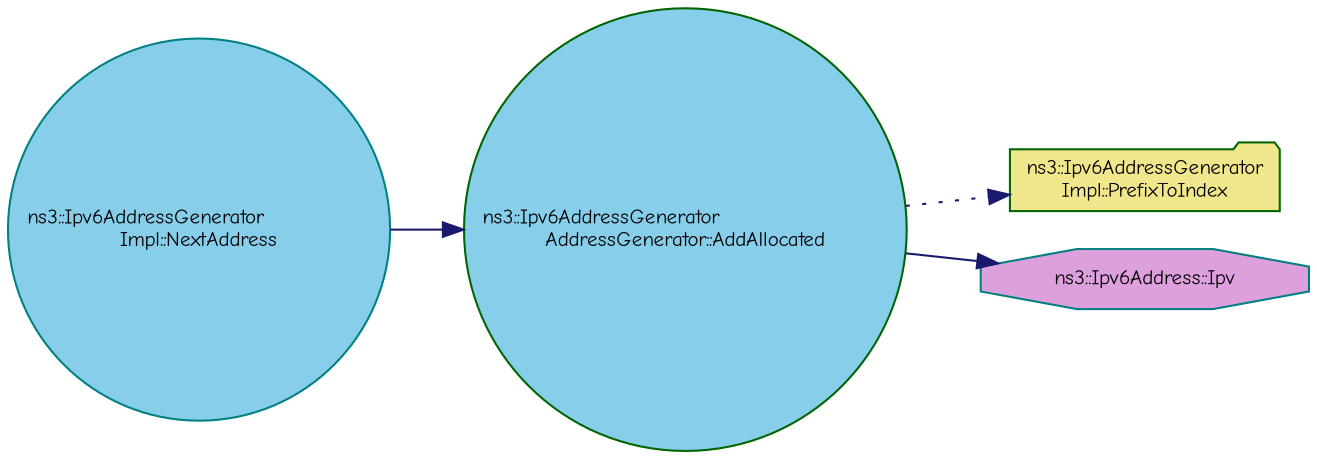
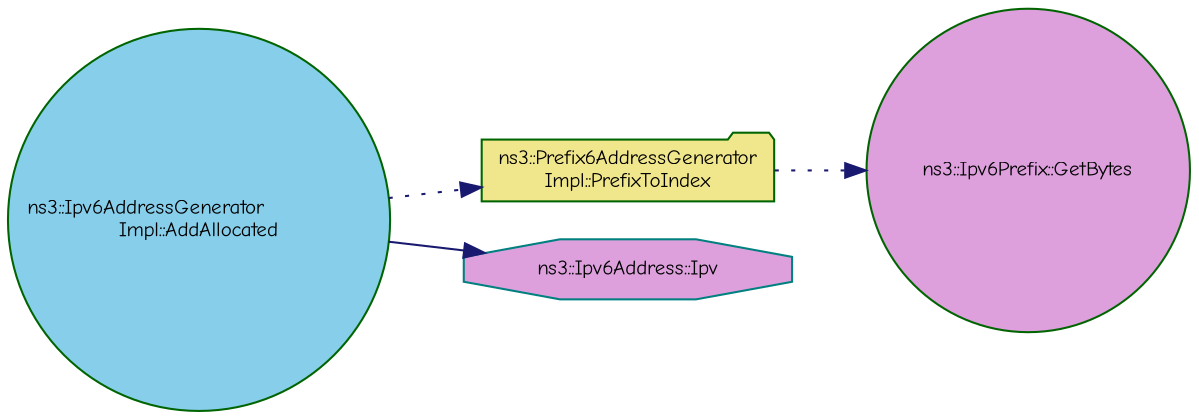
node "ns3::Ipv6Prefix::GetBytes": added
node "ns3::Ipv6AddressGenerator Impl::PrefixToIndex": label "ns3::Ipv6AddressGenerator Impl::PrefixToIndex" -> "ns3::Prefix6AddressGenerator Impl::PrefixToIndex"
node "ns3::Ipv6AddressGenerator Impl::NextAddress": removed
node "ns3::Ipv6AddressGenerator AddressGenerator::AddAllocated": label "ns3::Ipv6AddressGenerator AddressGenerator::AddAllocated" -> "ns3::Ipv6AddressGenerator Impl::AddAllocated"
